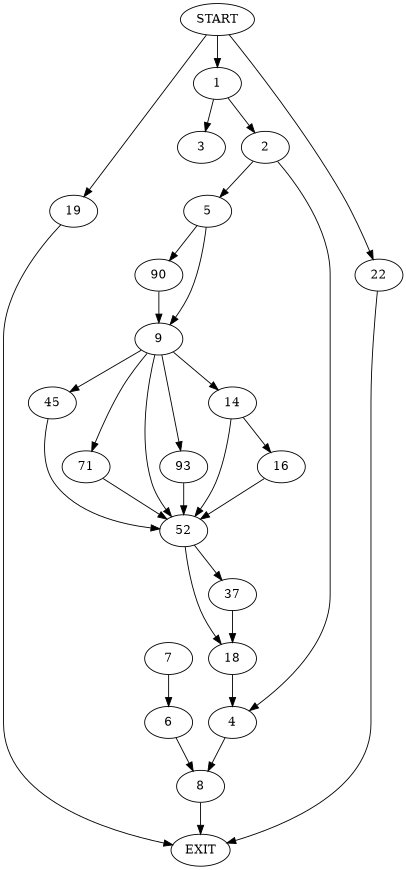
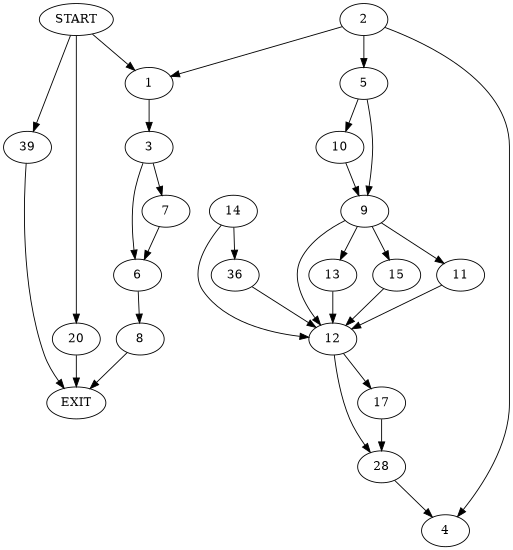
edge "1" -> "2": reversed
edge "3" -> "7": added
edge "3" -> "6": added
node "19": label "19" -> "39"
node "90": label "90" -> "10"
node "22": label "22" -> "20"
edge "9" -> "14": removed
node "45": label "45" -> "15"
node "71": label "71" -> "11"
node "93": label "93" -> "13"
node "16": label "16" -> "36"
node "52": label "52" -> "12"
node "37": label "37" -> "17"
node "18": label "18" -> "28"
edge "4" -> "8": removed
